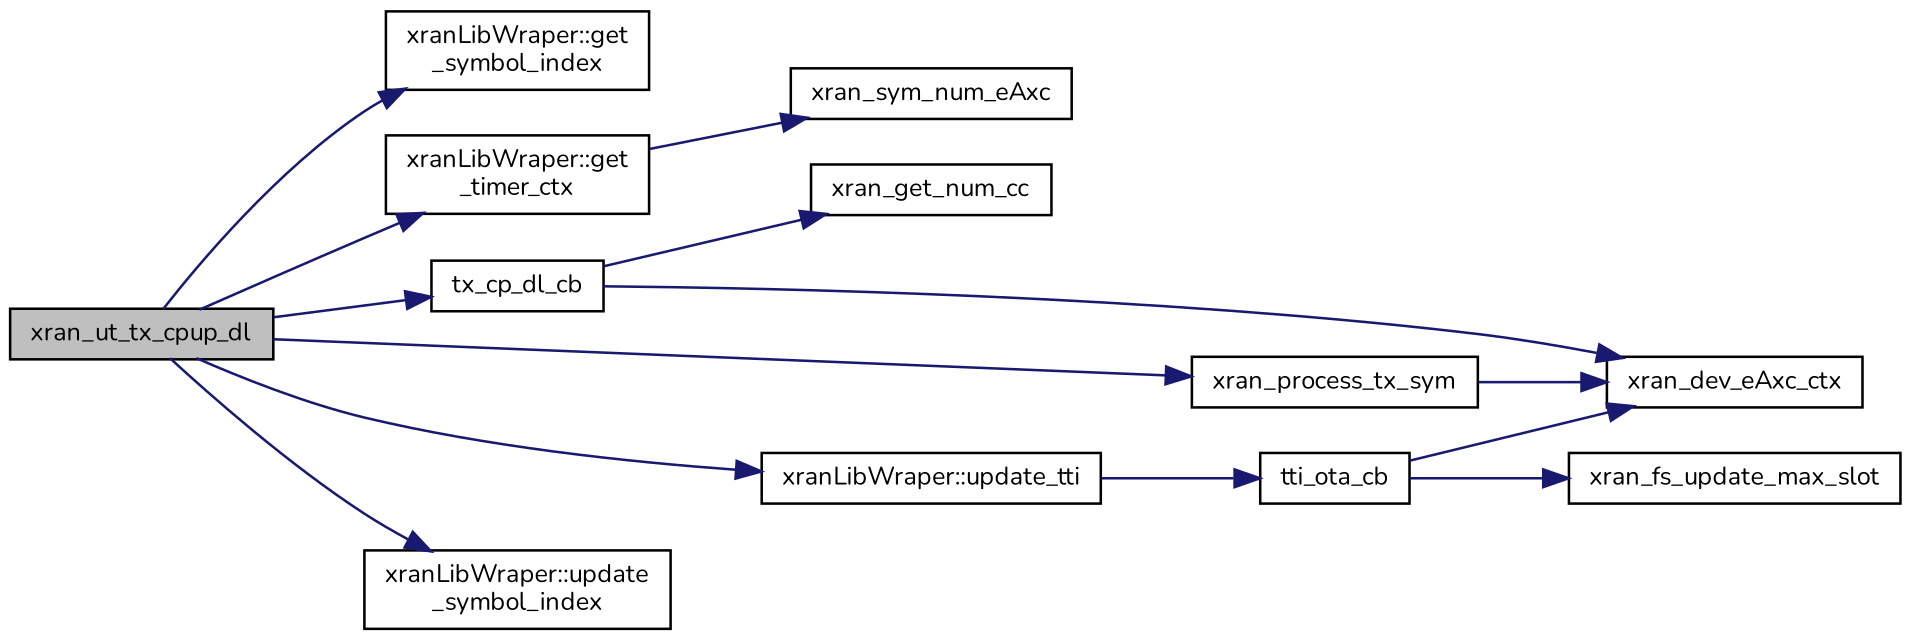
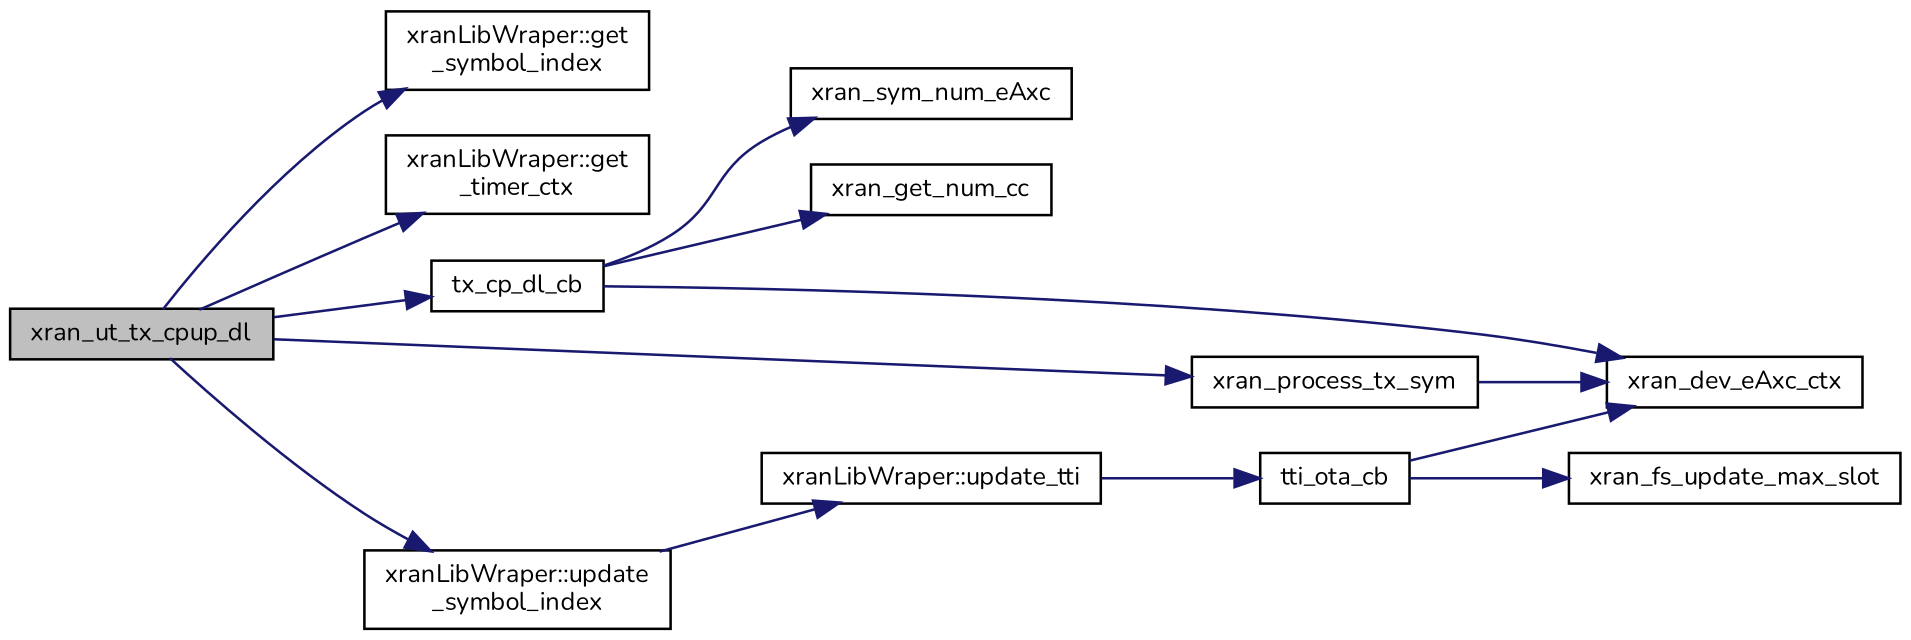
edge "xranLibWraper::get _timer_ctx" -> "xran_sym_num_eAxc": now "tx_cp_dl_cb" -> "xran_sym_num_eAxc"
edge "xran_ut_tx_cpup_dl" -> "xranLibWraper::update_tti": now "xranLibWraper::update _symbol_index" -> "xranLibWraper::update_tti"
